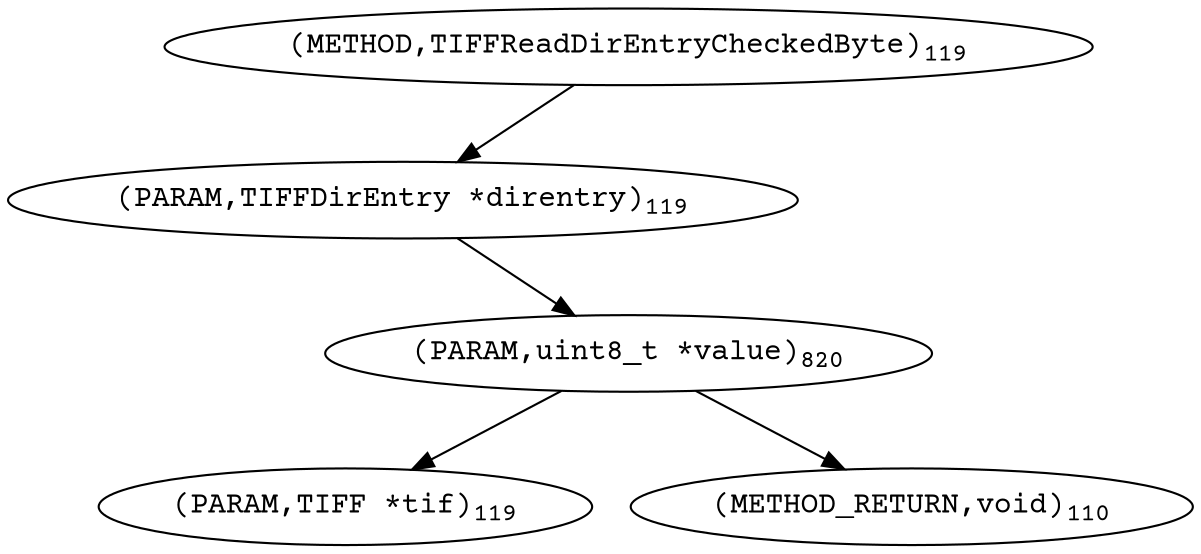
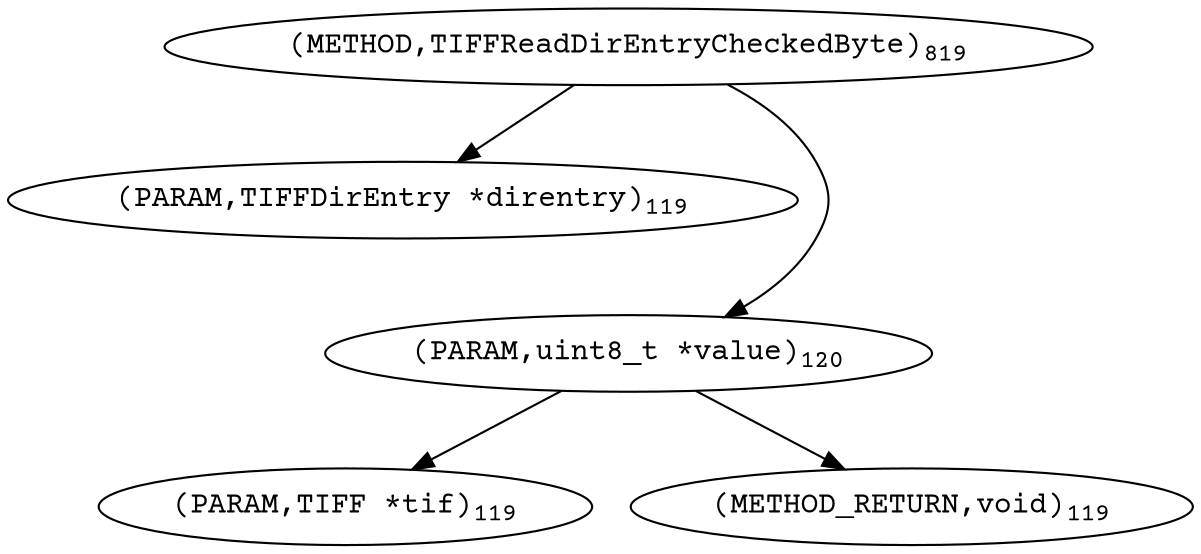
node "(METHOD,TIFFReadDirEntryCheckedByte)": text "119" -> "819"
edge "(PARAM,TIFFDirEntry *direntry)" -> "(PARAM,uint8_t *value)": now "(METHOD,TIFFReadDirEntryCheckedByte)" -> "(PARAM,uint8_t *value)"
node "(PARAM,uint8_t *value)": text "820" -> "120"
node "(METHOD_RETURN,void)": text "110" -> "119"
